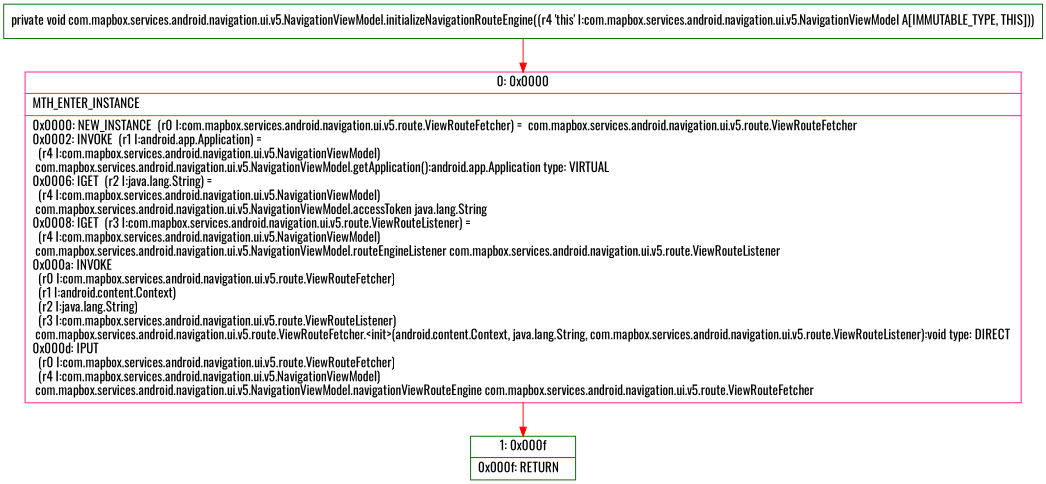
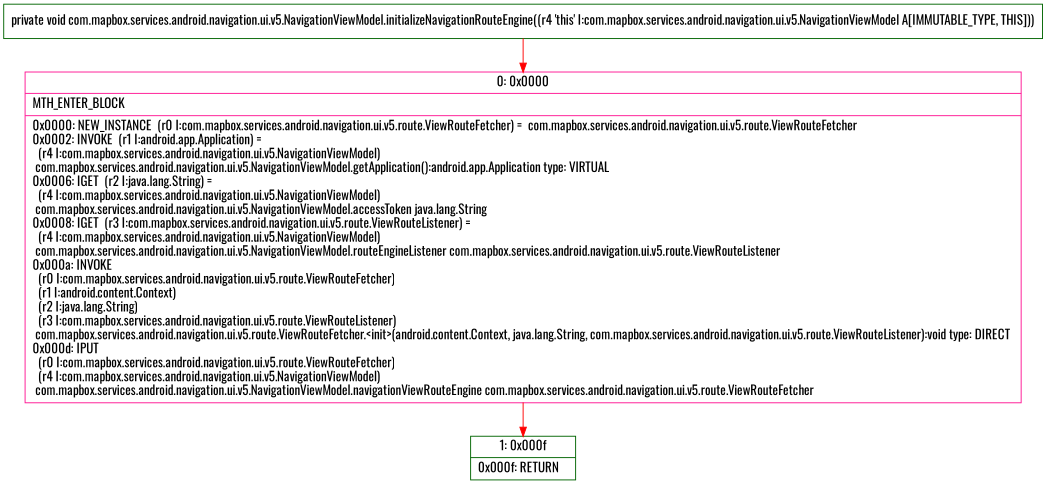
node "0: 0x0000": text "MTH_ENTER_INSTANCE" -> "MTH_ENTER_BLOCK"
